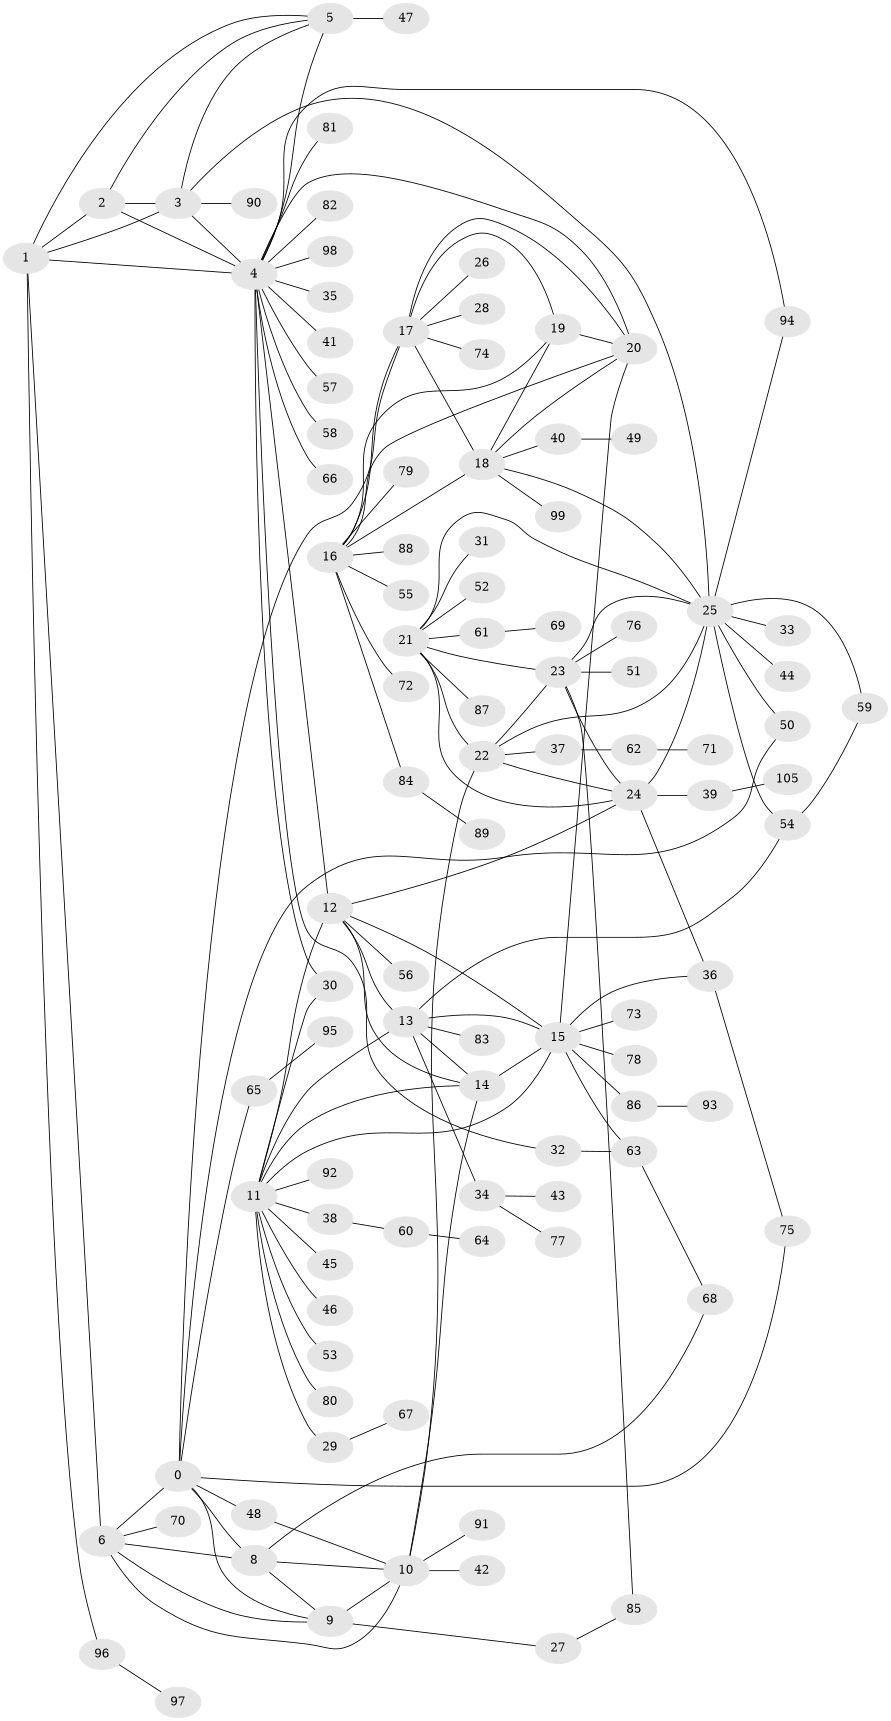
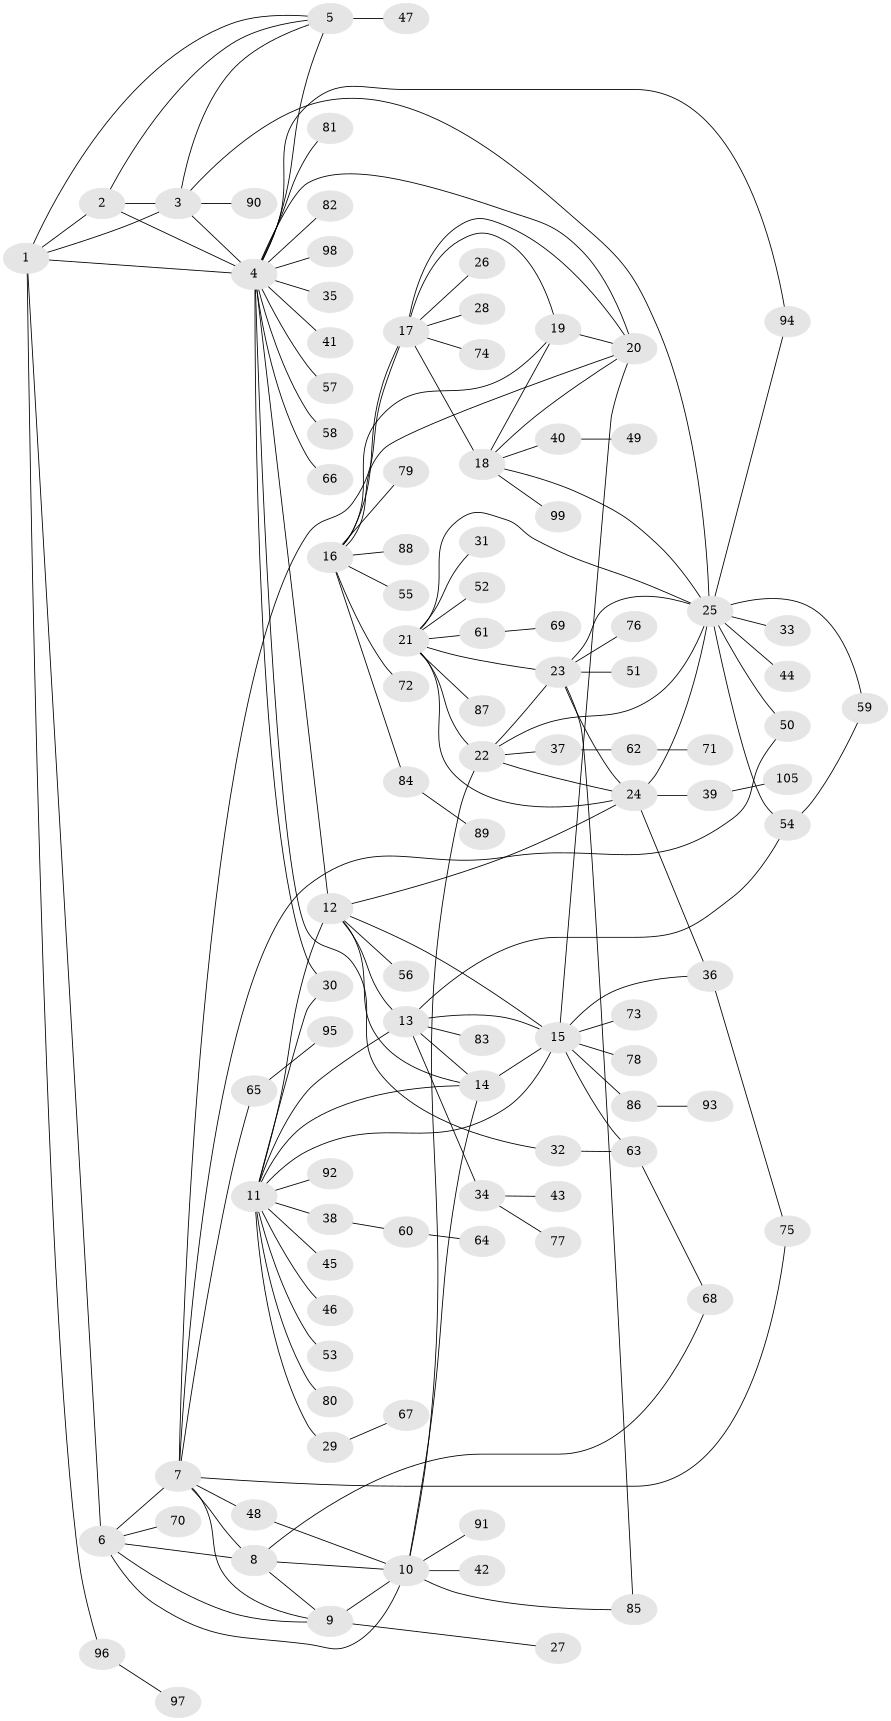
edge "18" -- "16": removed
node "0": label "0" -> "7"
edge "85" -- "27": now "85" -- "10"
